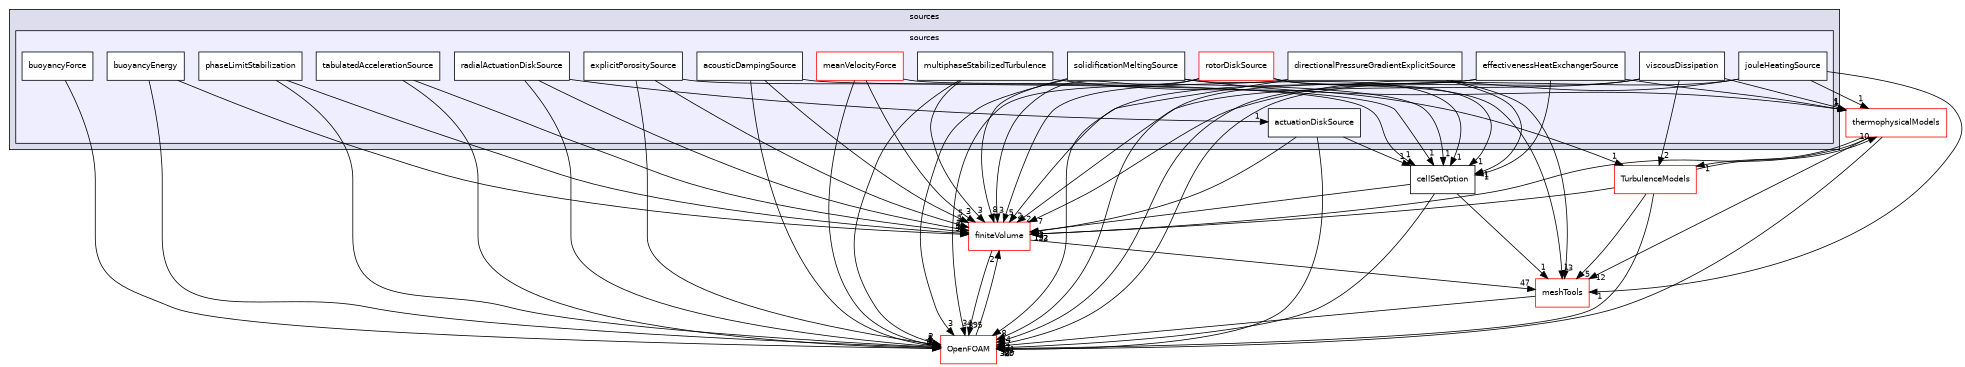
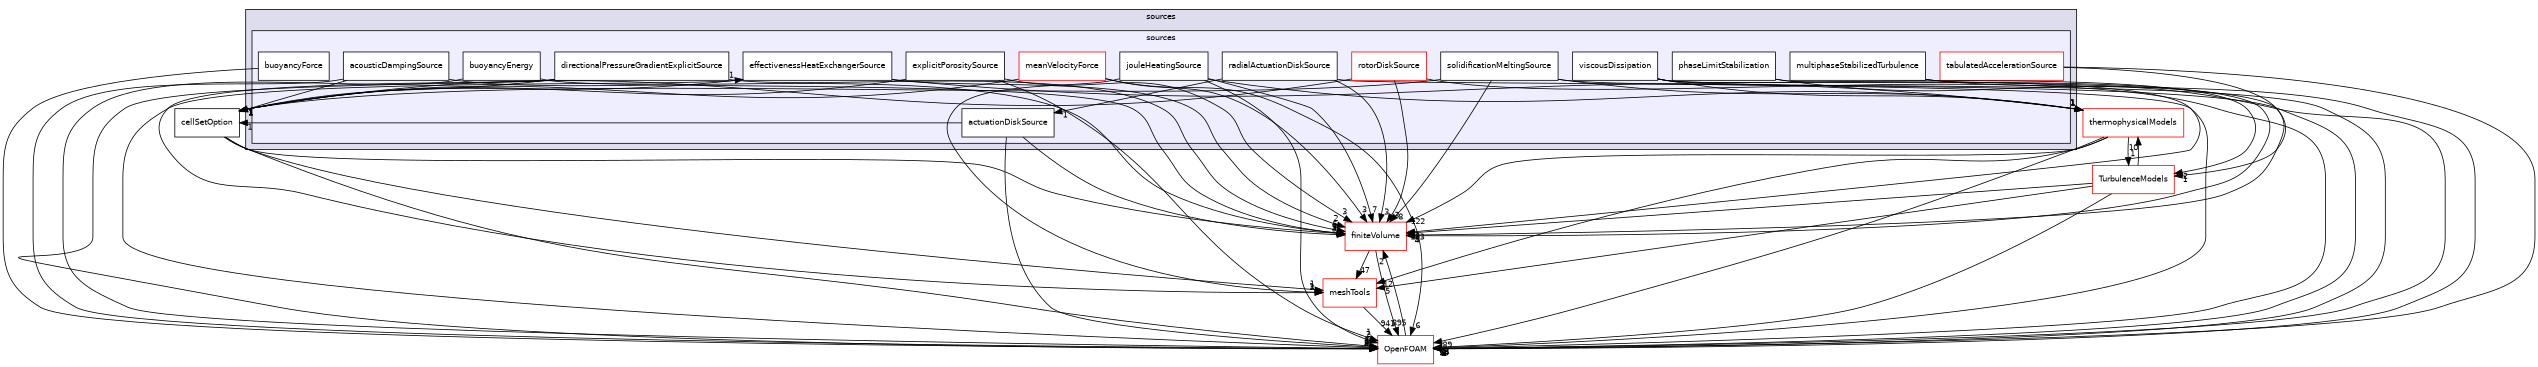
node "tabulatedAccelerationSource": color black -> red
edge "rotorDiskSource" -> "meshTools": removed
edge "multiphaseStabilizedTurbulence" -> "finiteVolume": removed
edge "effectivenessHeatExchangerSource" -> "cellSetOption": reversed
